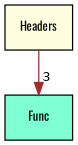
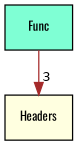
edge "Headers" -> "Func": reversed
